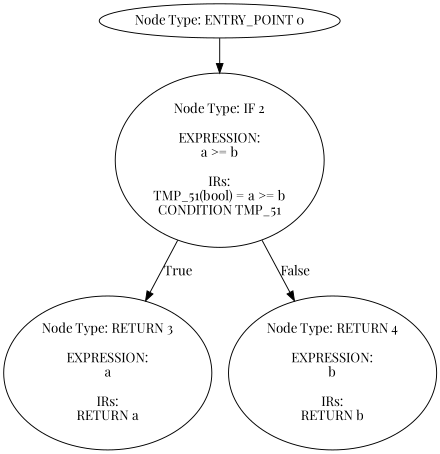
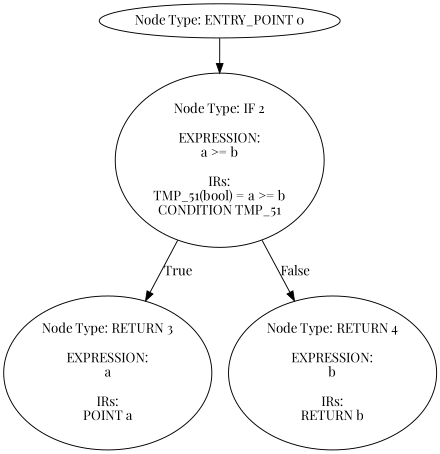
node "Node Type: RETURN 3 EXPRESSION: a IRs: RETURN a": label "Node Type: RETURN 3 EXPRESSION: a IRs: RETURN a" -> "Node Type: RETURN 3 EXPRESSION: a IRs: POINT a"
